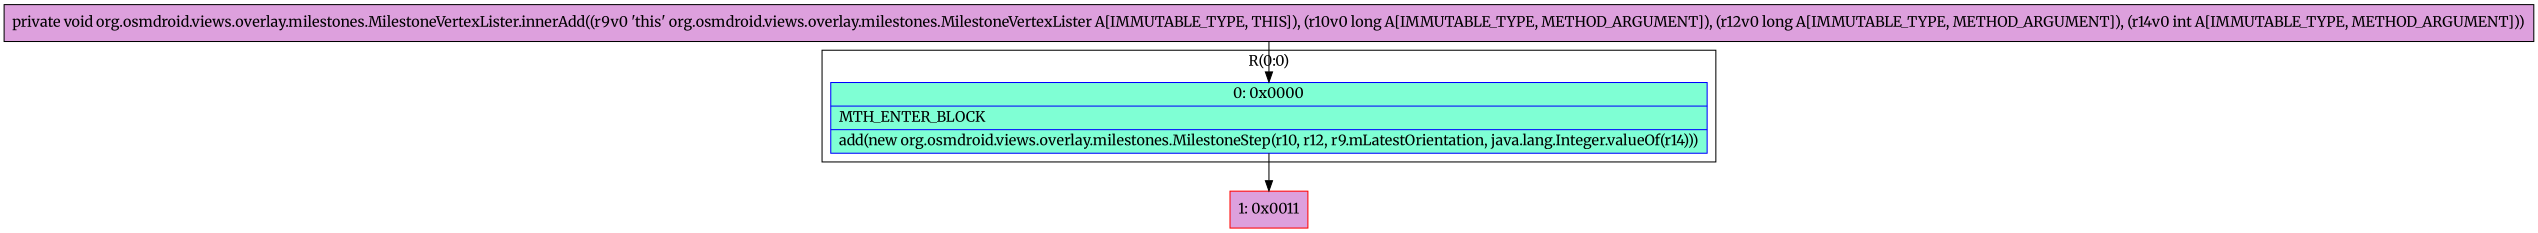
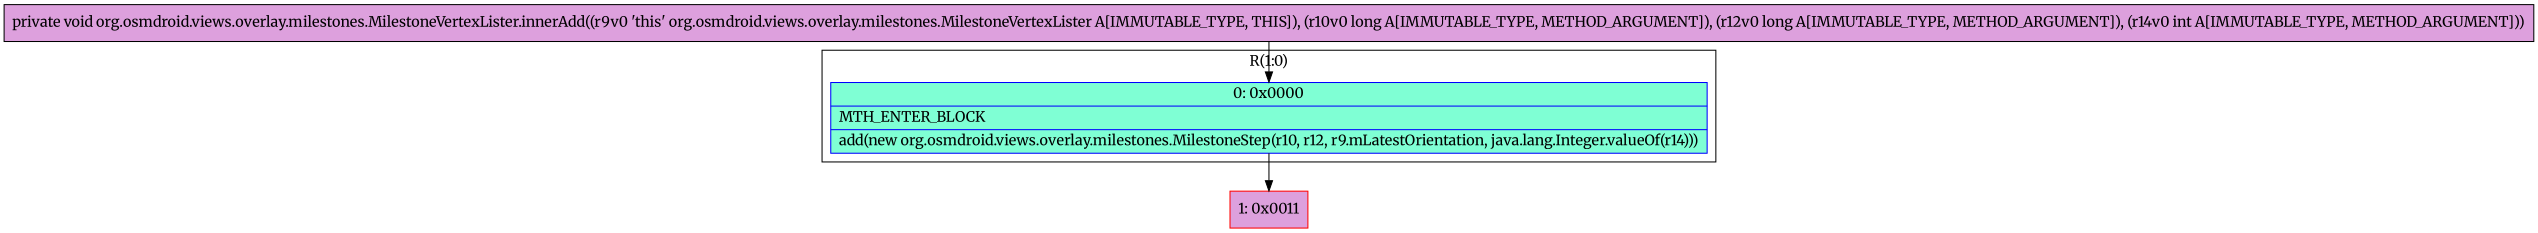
cluster "R(0:0)": label "R(0:0)" -> "R(1:0)"
